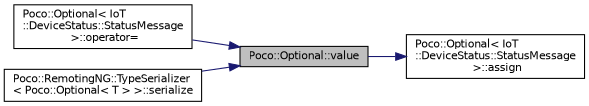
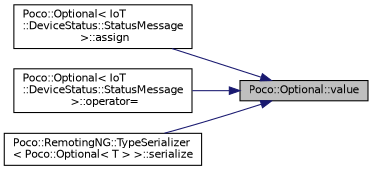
edge "Poco::Optional::value" -> "Poco::Optional< IoT ::DeviceStatus::StatusMessage >::assign": reversed
